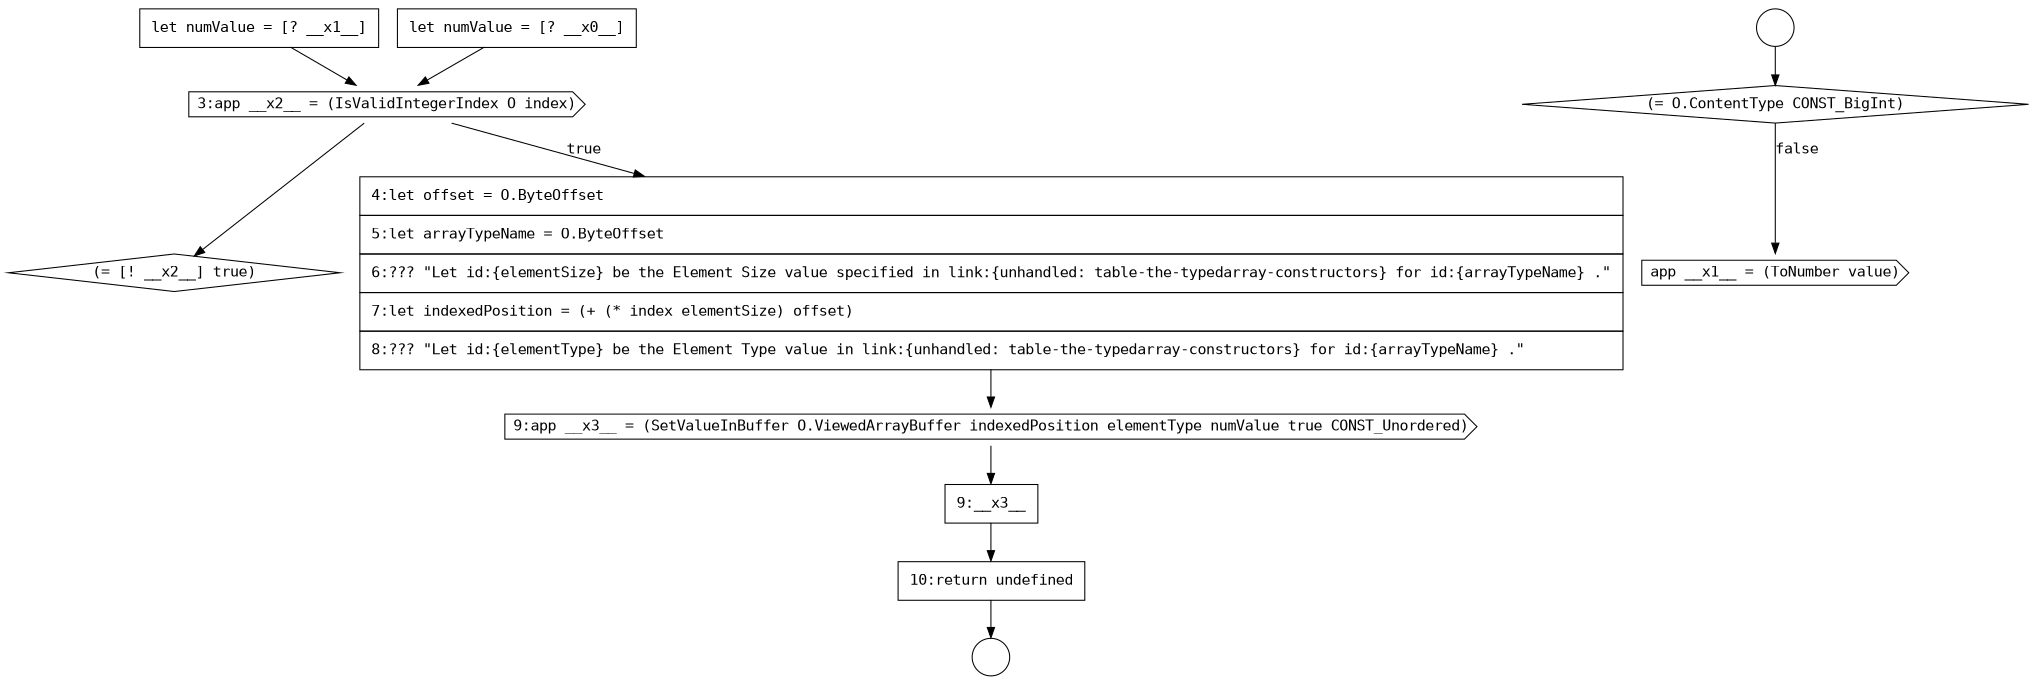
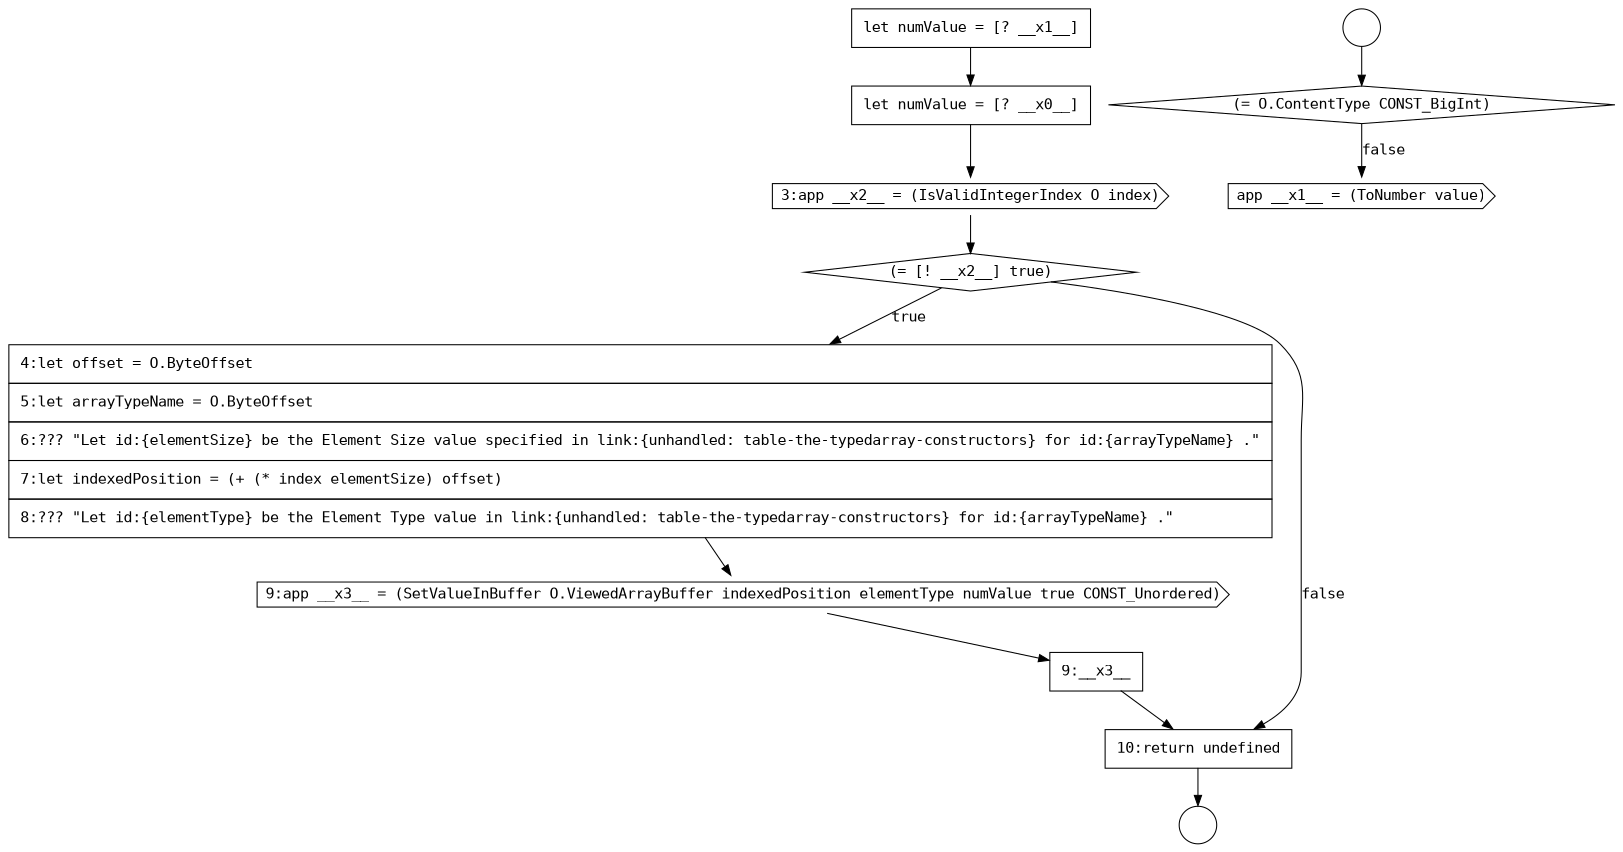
edge "let numValue = [? __x1__]" -> "3:app __x2__ = (IsValidIntegerIndex O index)": now "let numValue = [? __x1__]" -> "let numValue = [? __x0__]"
edge "3:app __x2__ = (IsValidIntegerIndex O index)" -> "4:let offset = O.ByteOffset": now "(= [! __x2__] true)" -> "4:let offset = O.ByteOffset"
edge "(= [! __x2__] true)" -> "10:return undefined": added, label "false"
